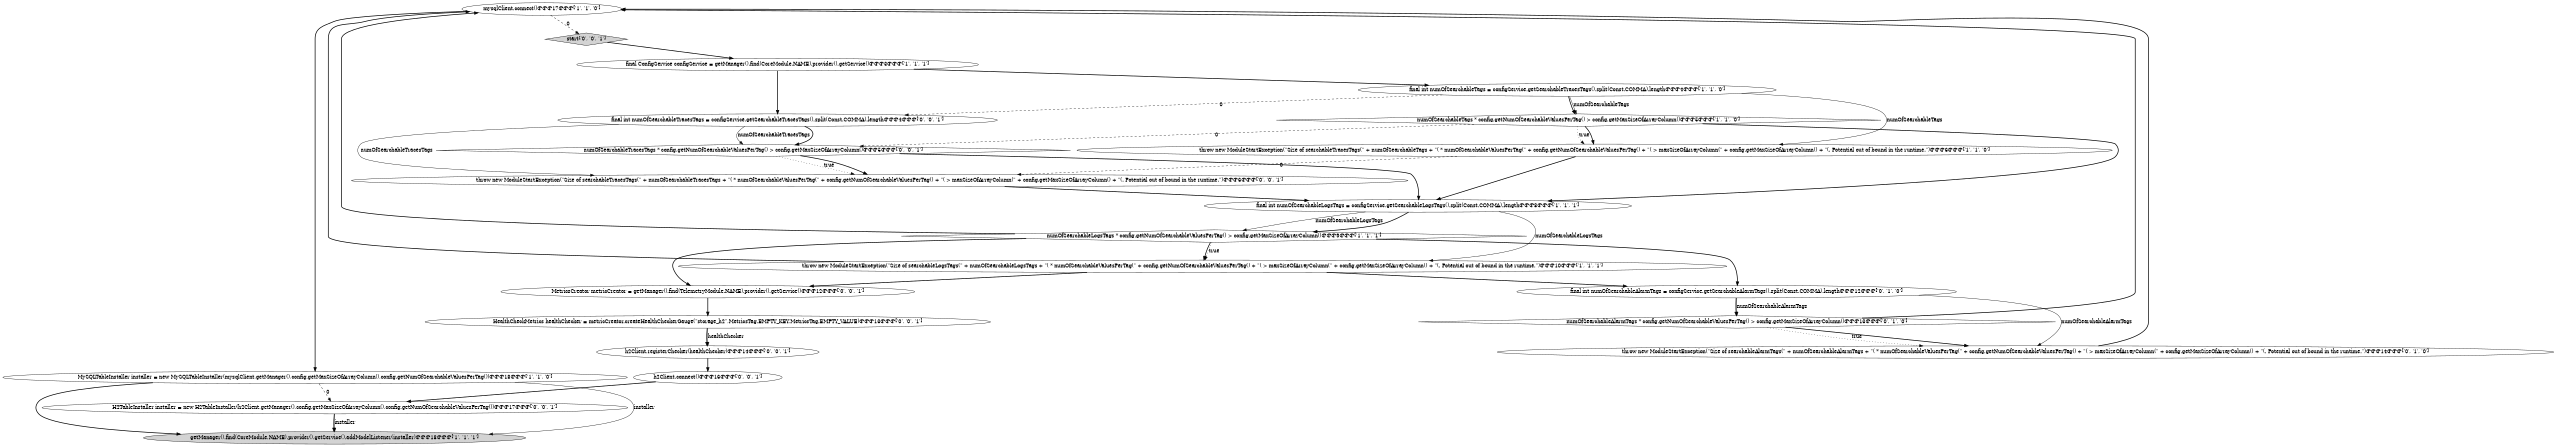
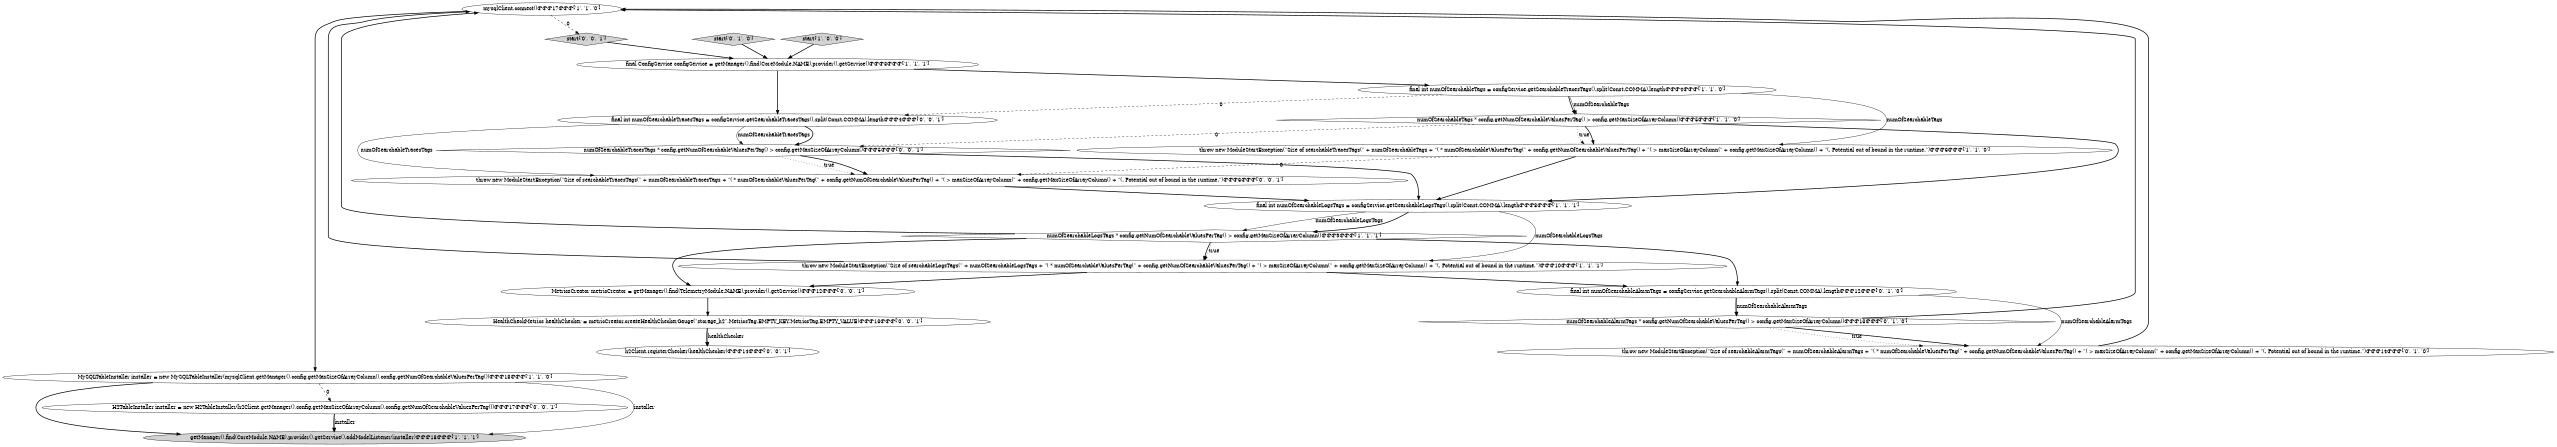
node "start['0', '1', '0']": added
node "start['1', '0', '0']": added
node "h2Client.connect()@@@16@@@['0', '0', '1']": removed
